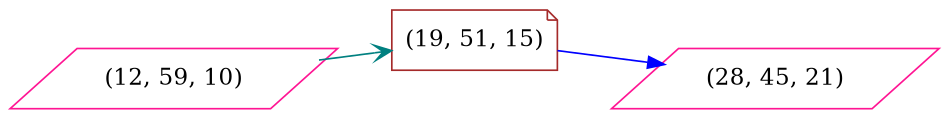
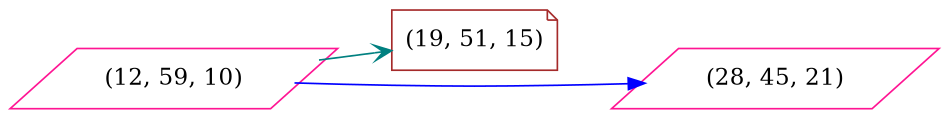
edge "(19, 51, 15)" -> "(28, 45, 21)": now "(12, 59, 10)" -> "(28, 45, 21)"
